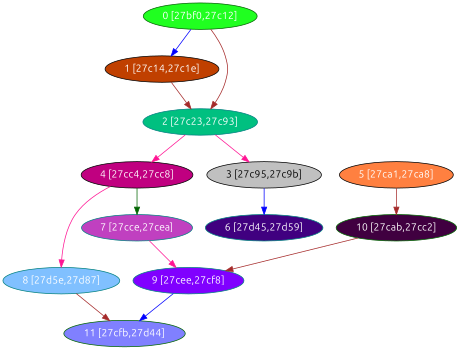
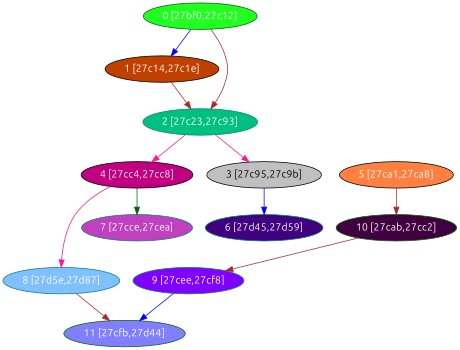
edge "7 [27cce,27cea]" -> "9 [27cee,27cf8]": removed
